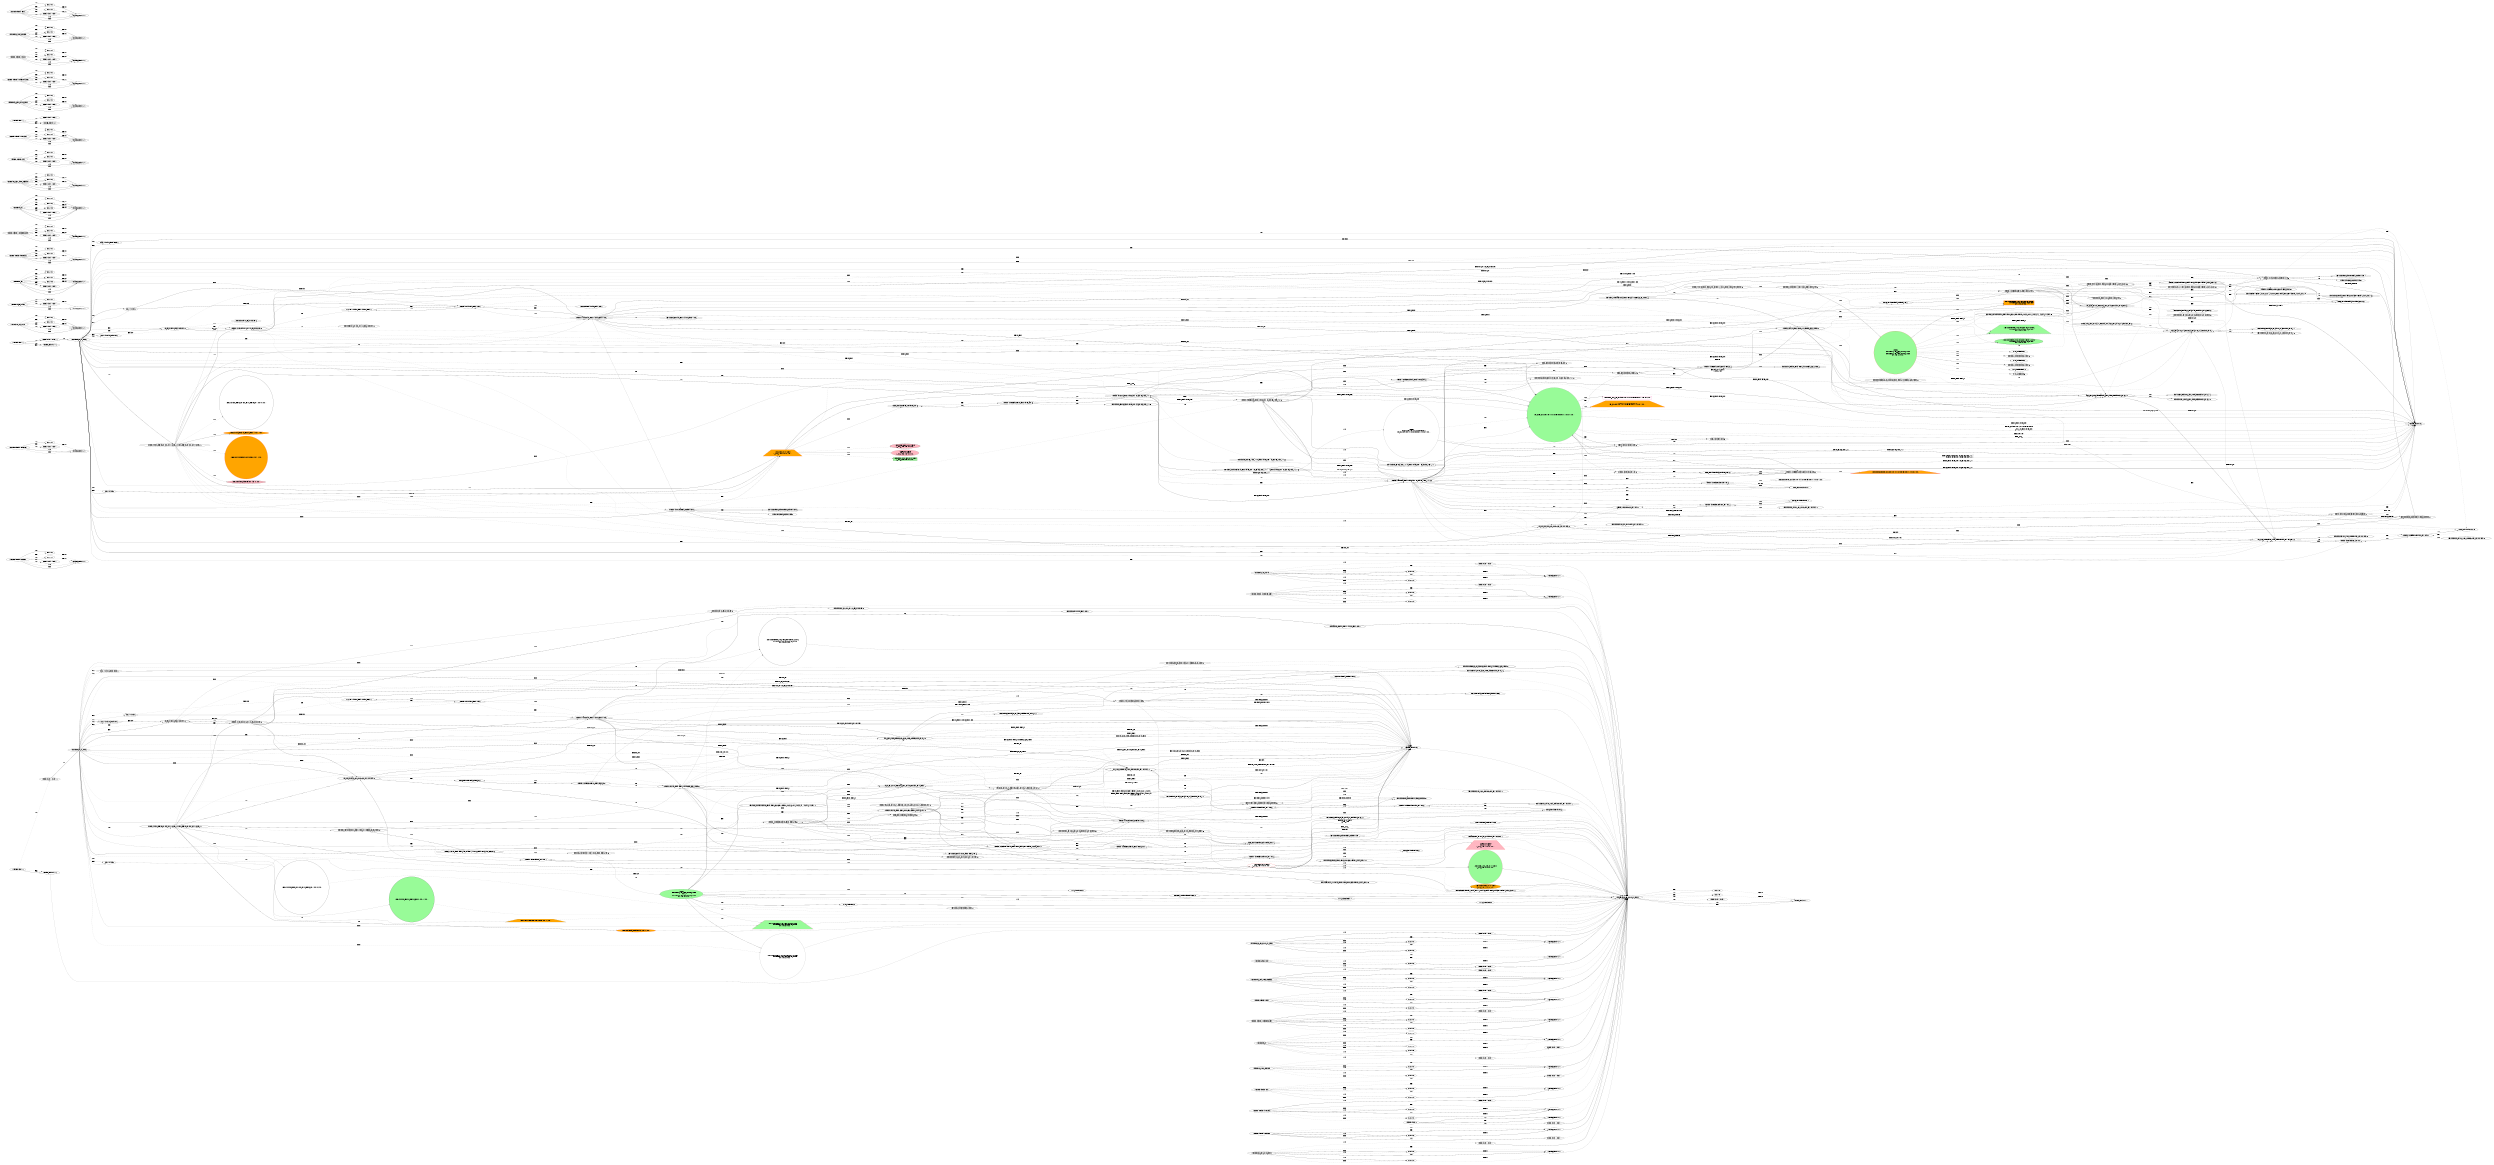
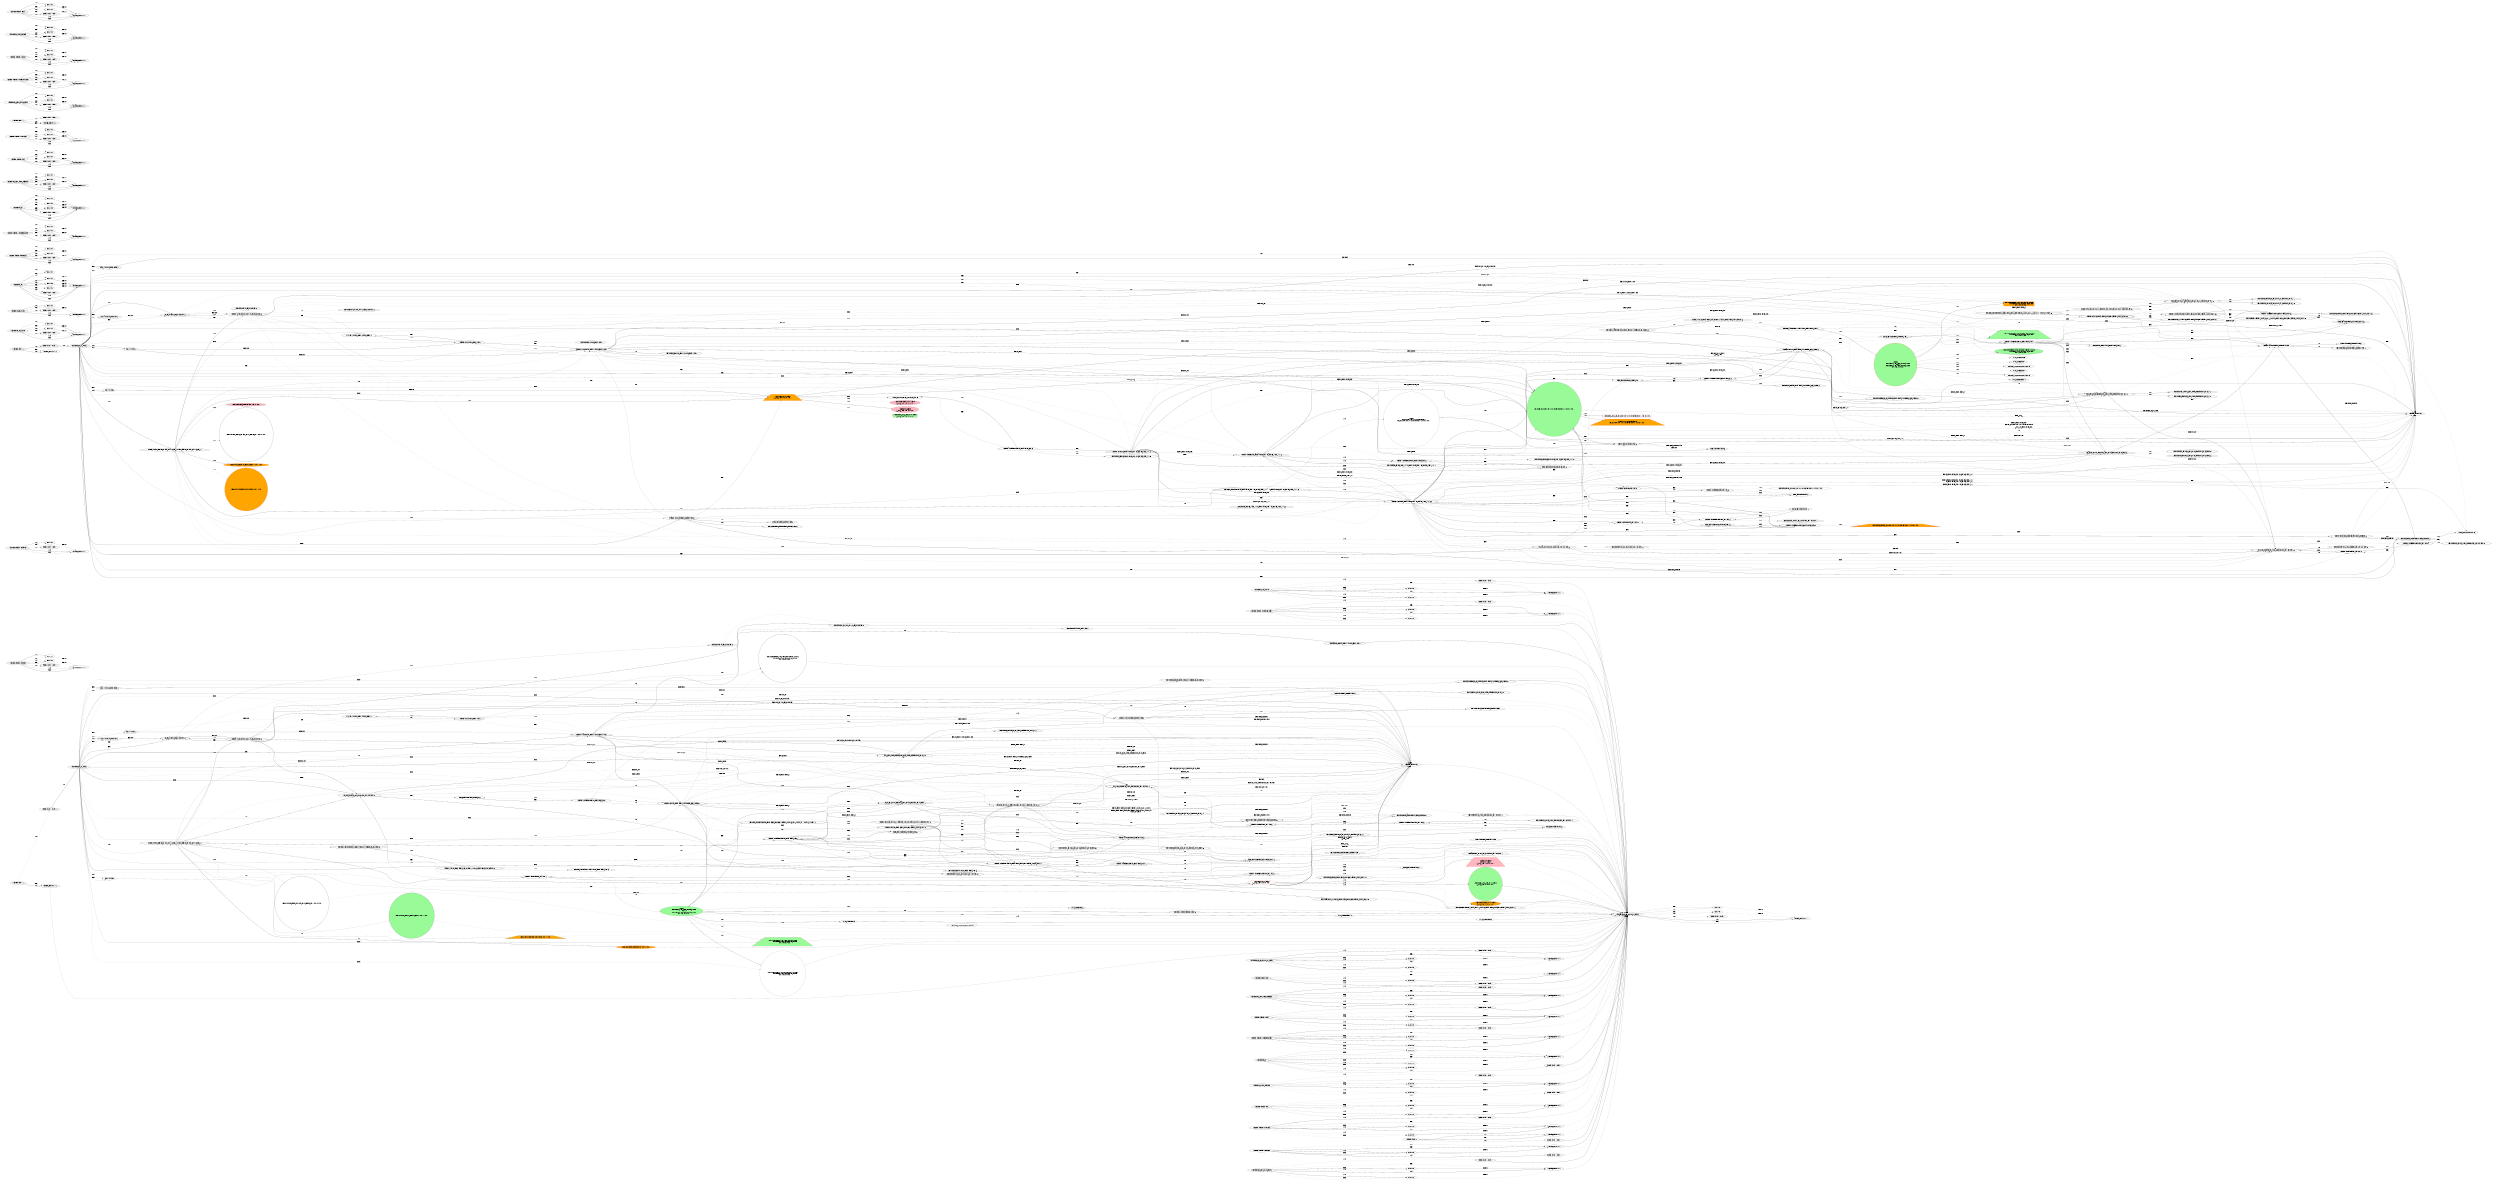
node "(PARAM,p4)": added
edge "(RETURN,return false;,return false;)" -> "(LITERAL,false,return false;)": label "AST: " -> "DDG: report_processed = true"
edge "(<operator>.indirectFieldAccess,hdev->dev)" -> "(FIELD_IDENTIFIER,dev,dev)": label "DEVICE: " -> "AST: "
edge "(<operator>.indirectFieldAccess,hdev->dev)" -> "(<operator>.addressOf,&hdev->dev)": added, label "CFG:"
